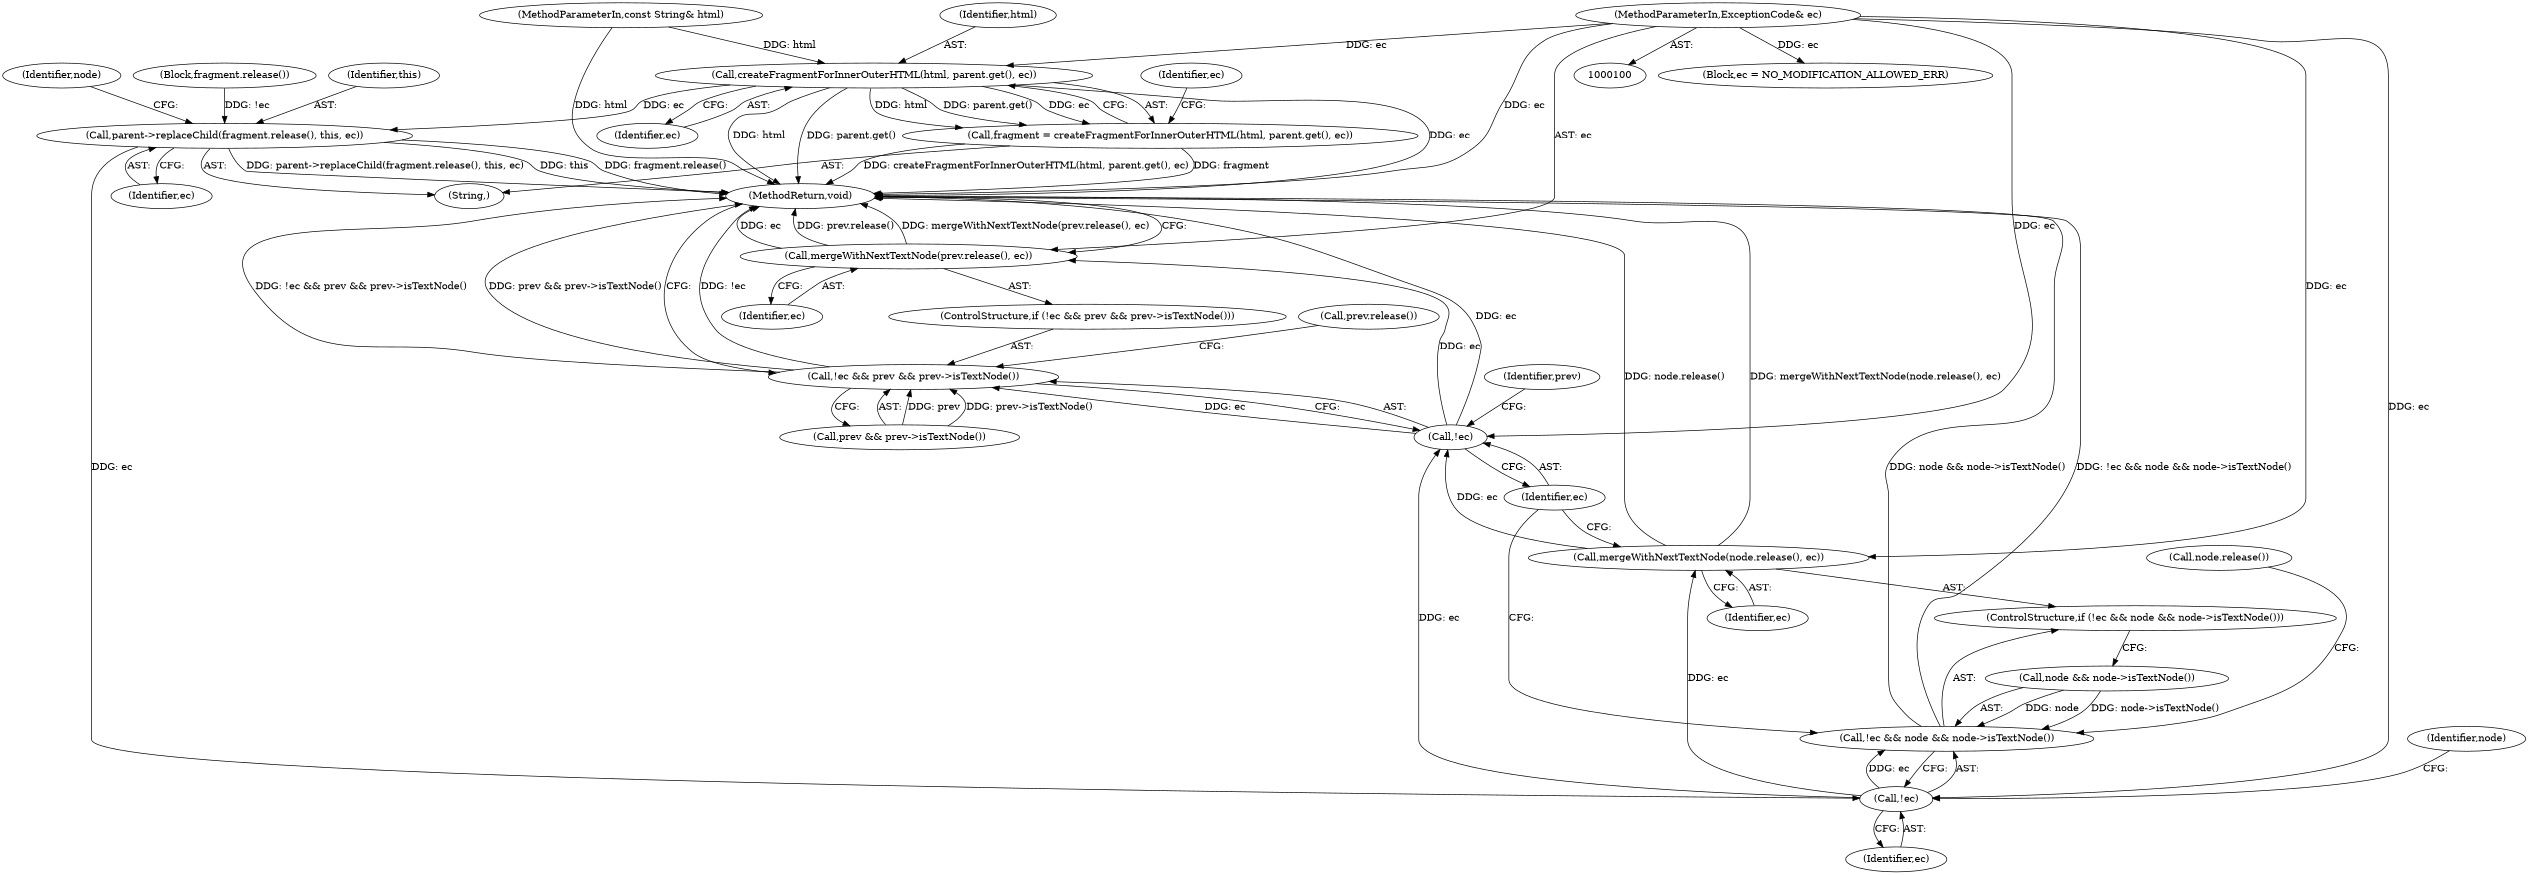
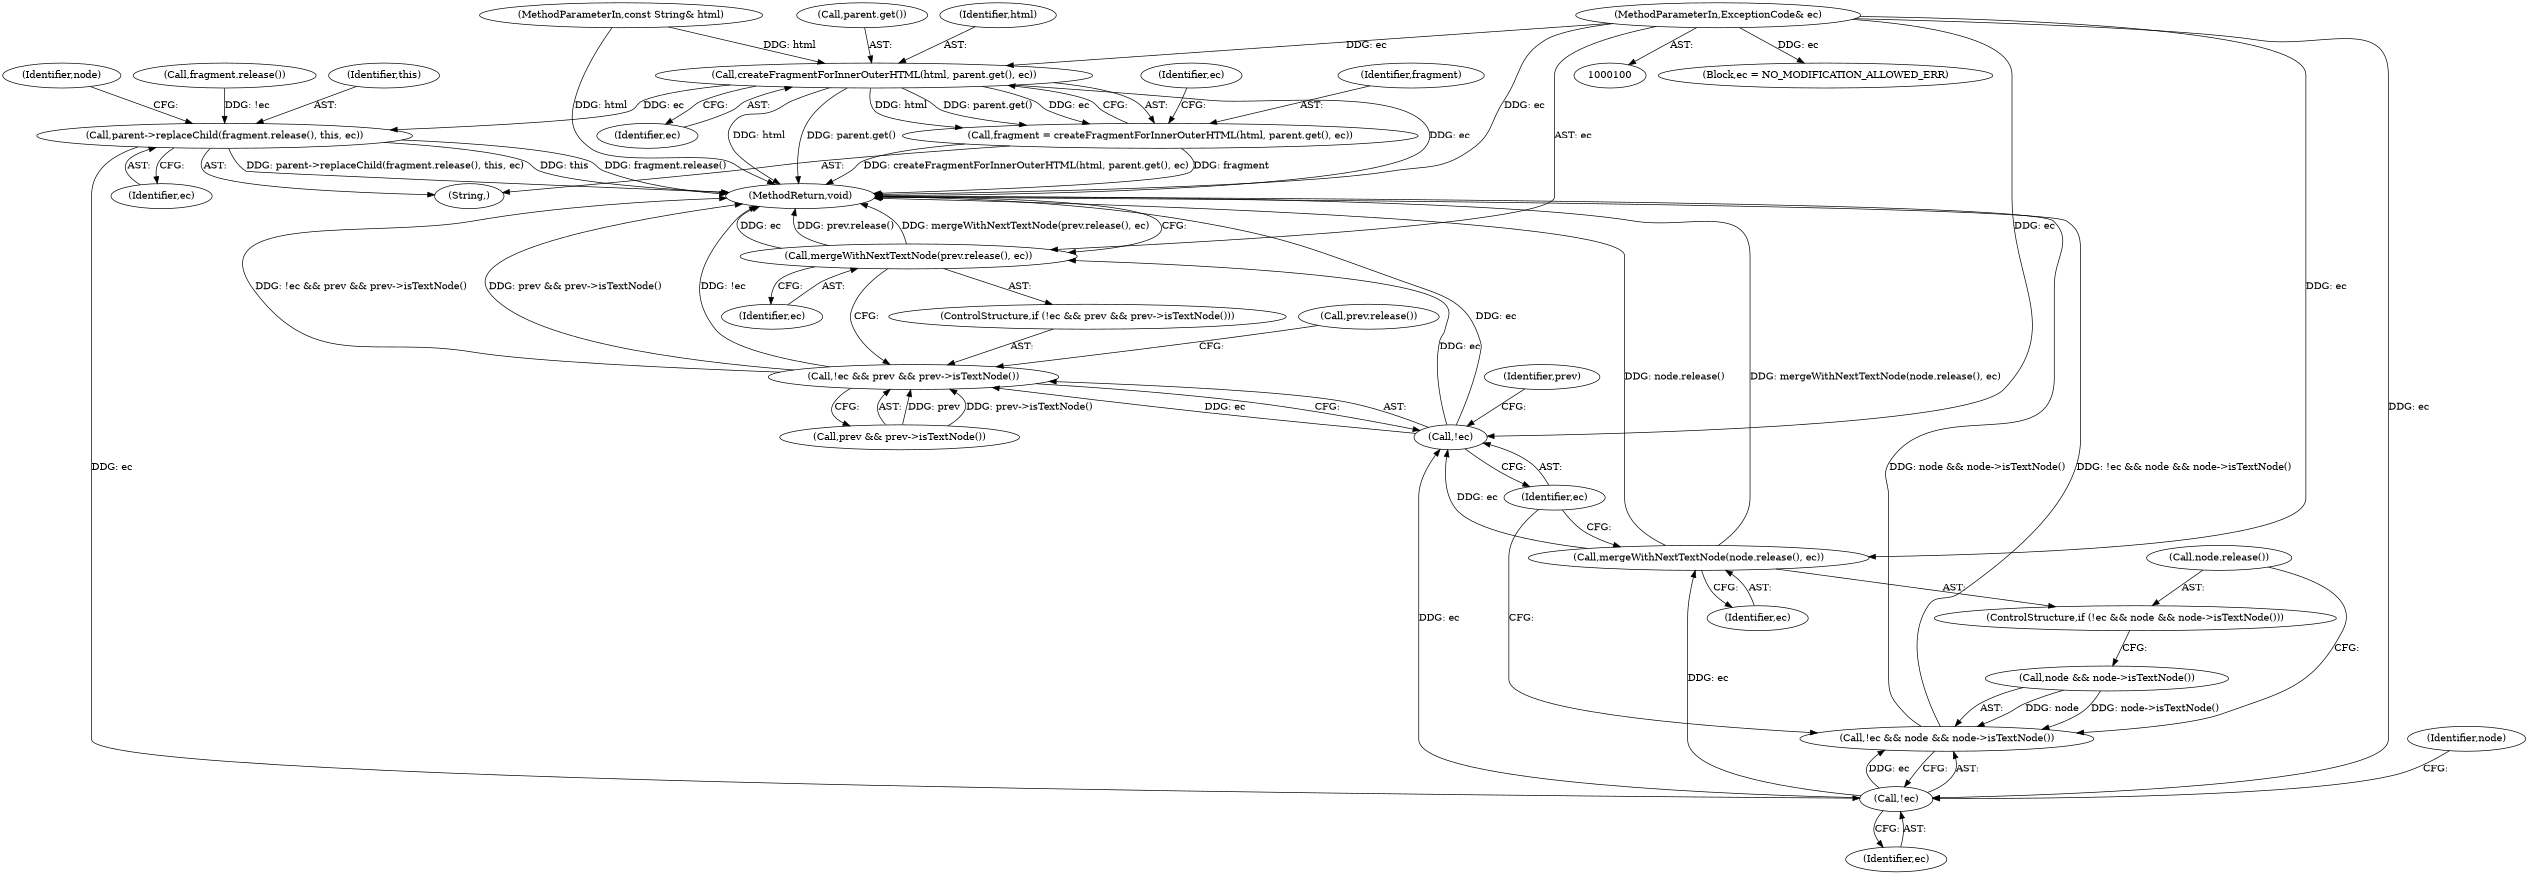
node "(Call,parent.get())": added
node "(Block,fragment.release())": label "(Block,fragment.release())" -> "(Call,fragment.release())"
node "(Identifier,fragment)": added
edge "(MethodReturn,void)" -> "(Call,!ec && prev && prev->isTextNode())": now "(Call,mergeWithNextTextNode(prev.release(), ec))" -> "(Call,!ec && prev && prev->isTextNode())"
edge "(Call,!ec && node && node->isTextNode())" -> "(ControlStructure,if (!ec && node && node->isTextNode()))": now "(Call,node.release())" -> "(ControlStructure,if (!ec && node && node->isTextNode()))"
